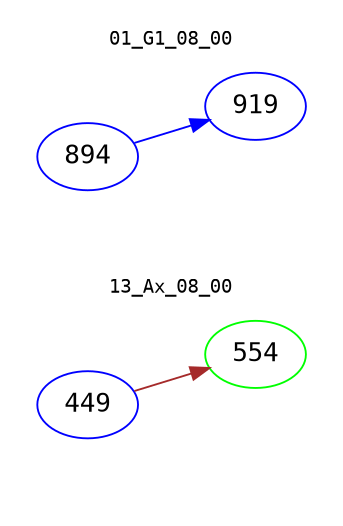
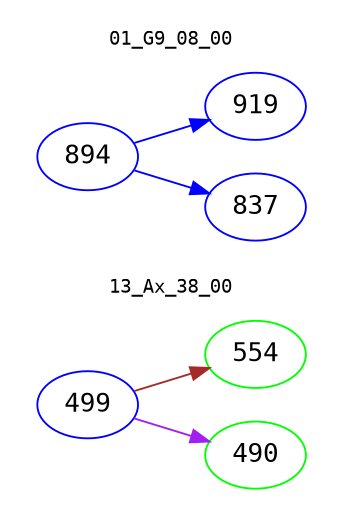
cluster "01_G1_08_00": label "01_G1_08_00" -> "01_G9_08_00"
node "837": added
cluster "13_Ax_08_00": label "13_Ax_08_00" -> "13_Ax_38_00"
node "449": label "449" -> "499"
node "490": added
